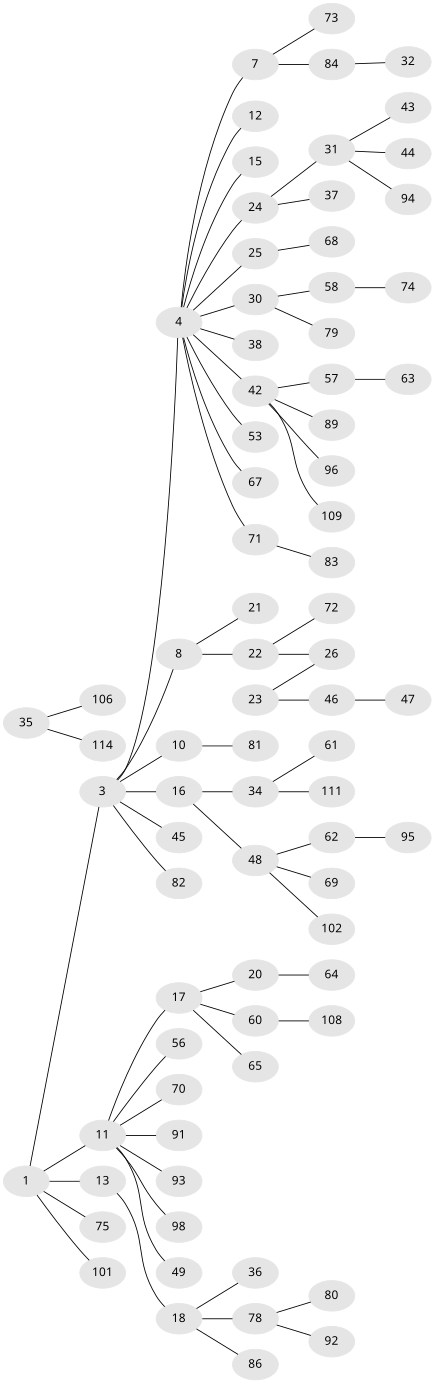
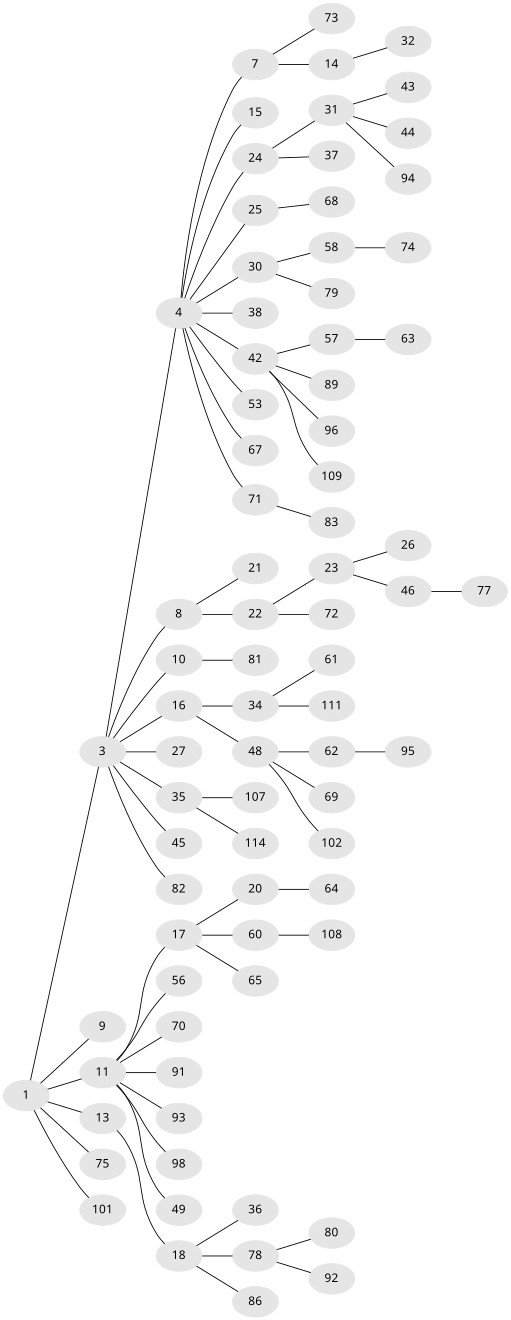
node "84": label "84" -> "14"
node "12": removed
edge "22" -- "26": now "22" -- "23"
node "106": label "106" -> "107"
node "47": label "47" -> "77"
node "27": added
edge "3" -- "35": added
node "9": added
